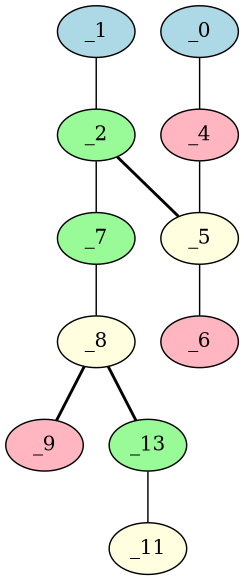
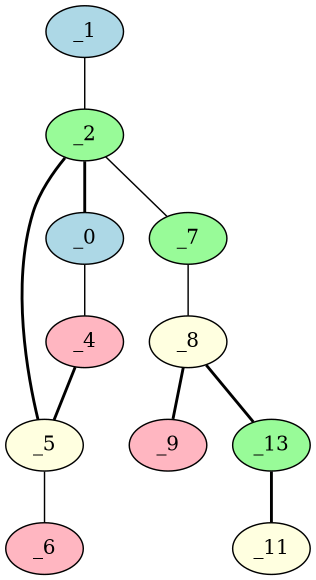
edge "_2" -- "_0": added
edge "_4" -- "_5": style solid -> bold
edge "_13" -- "_11": style solid -> bold
